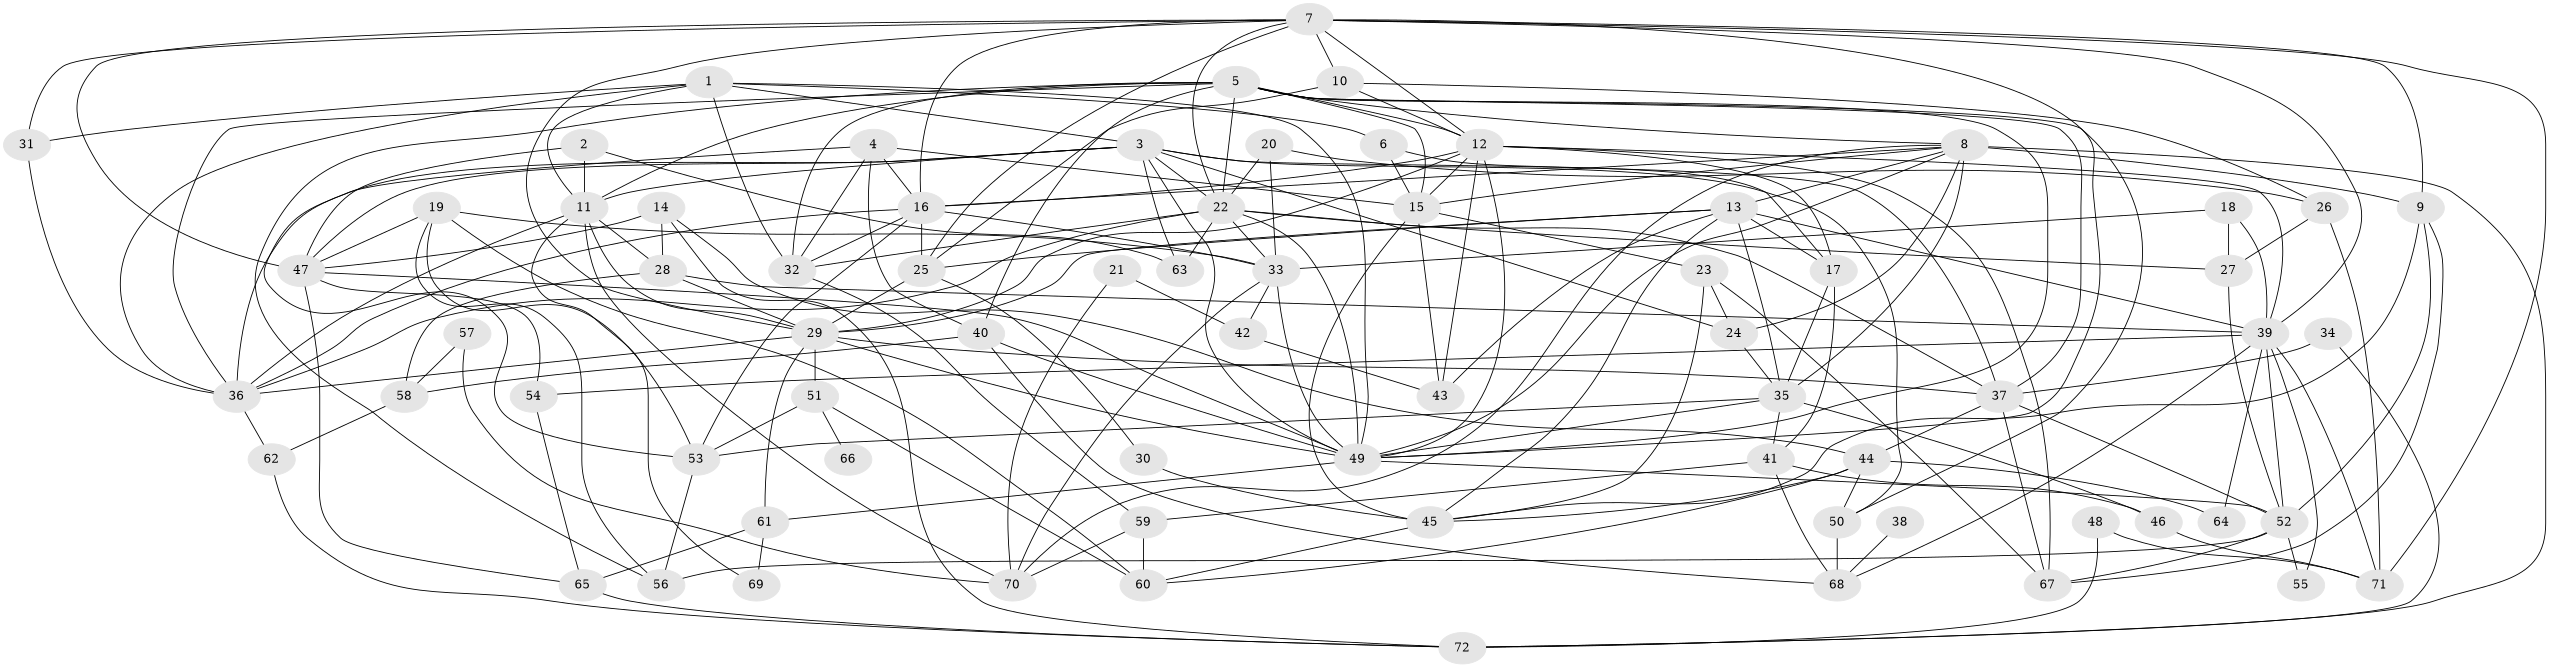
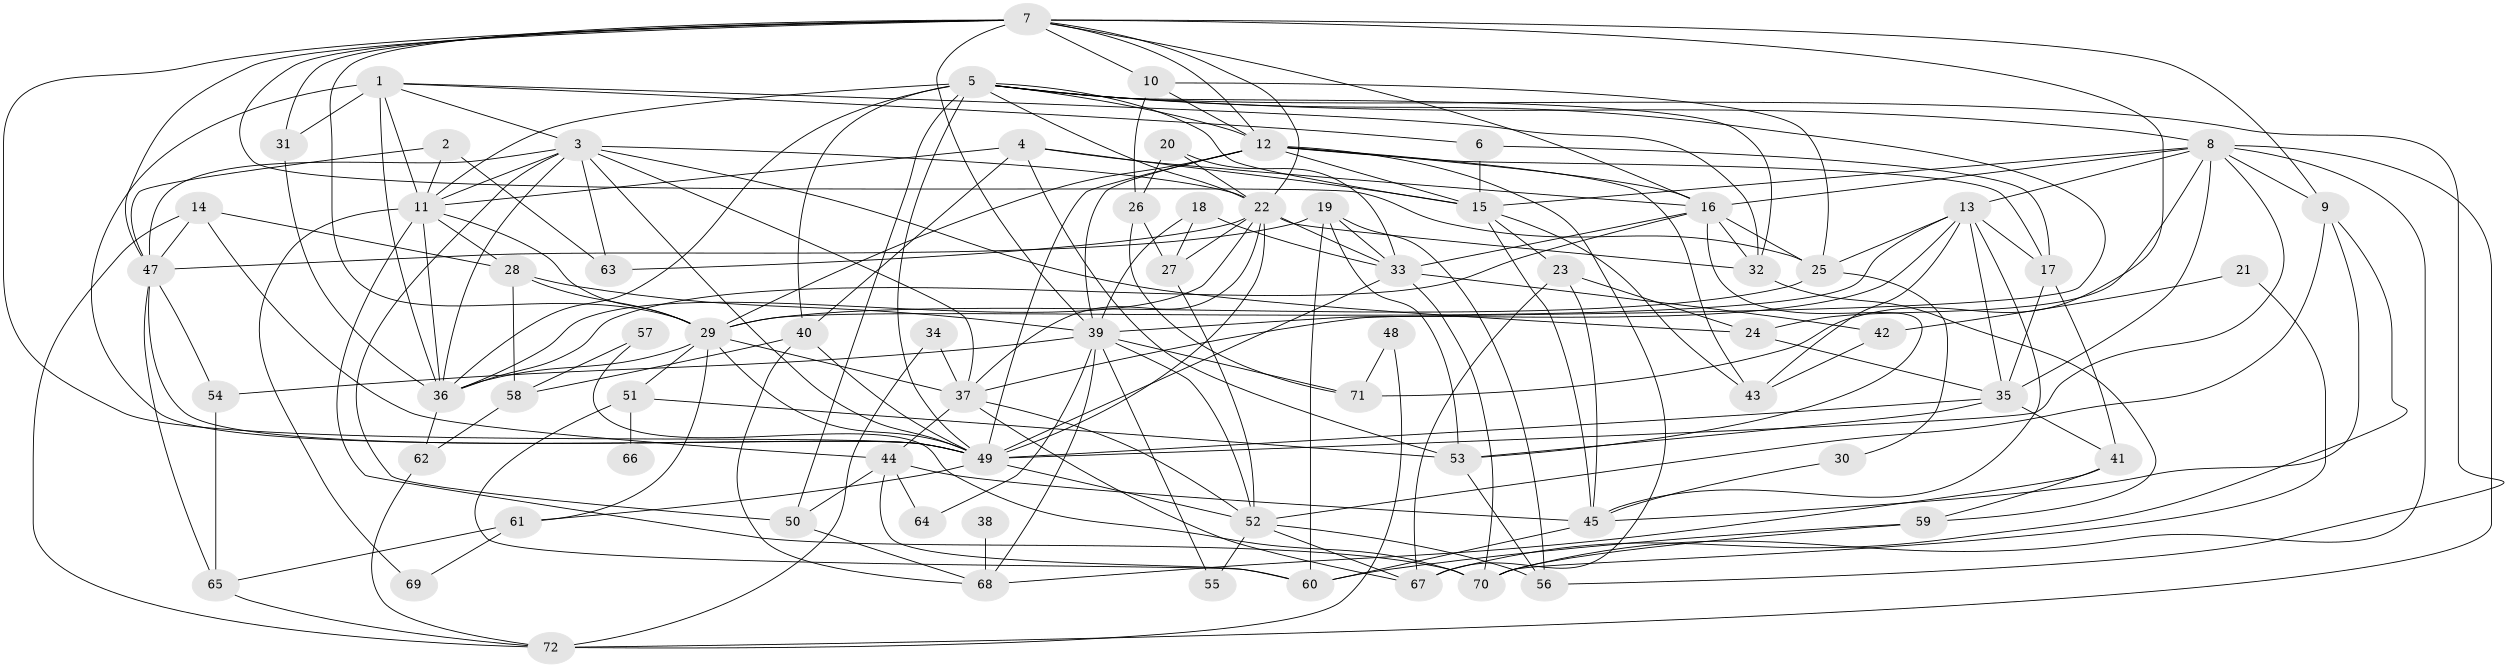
edge "4" -- "32": now "4" -- "11"
node "46": removed
